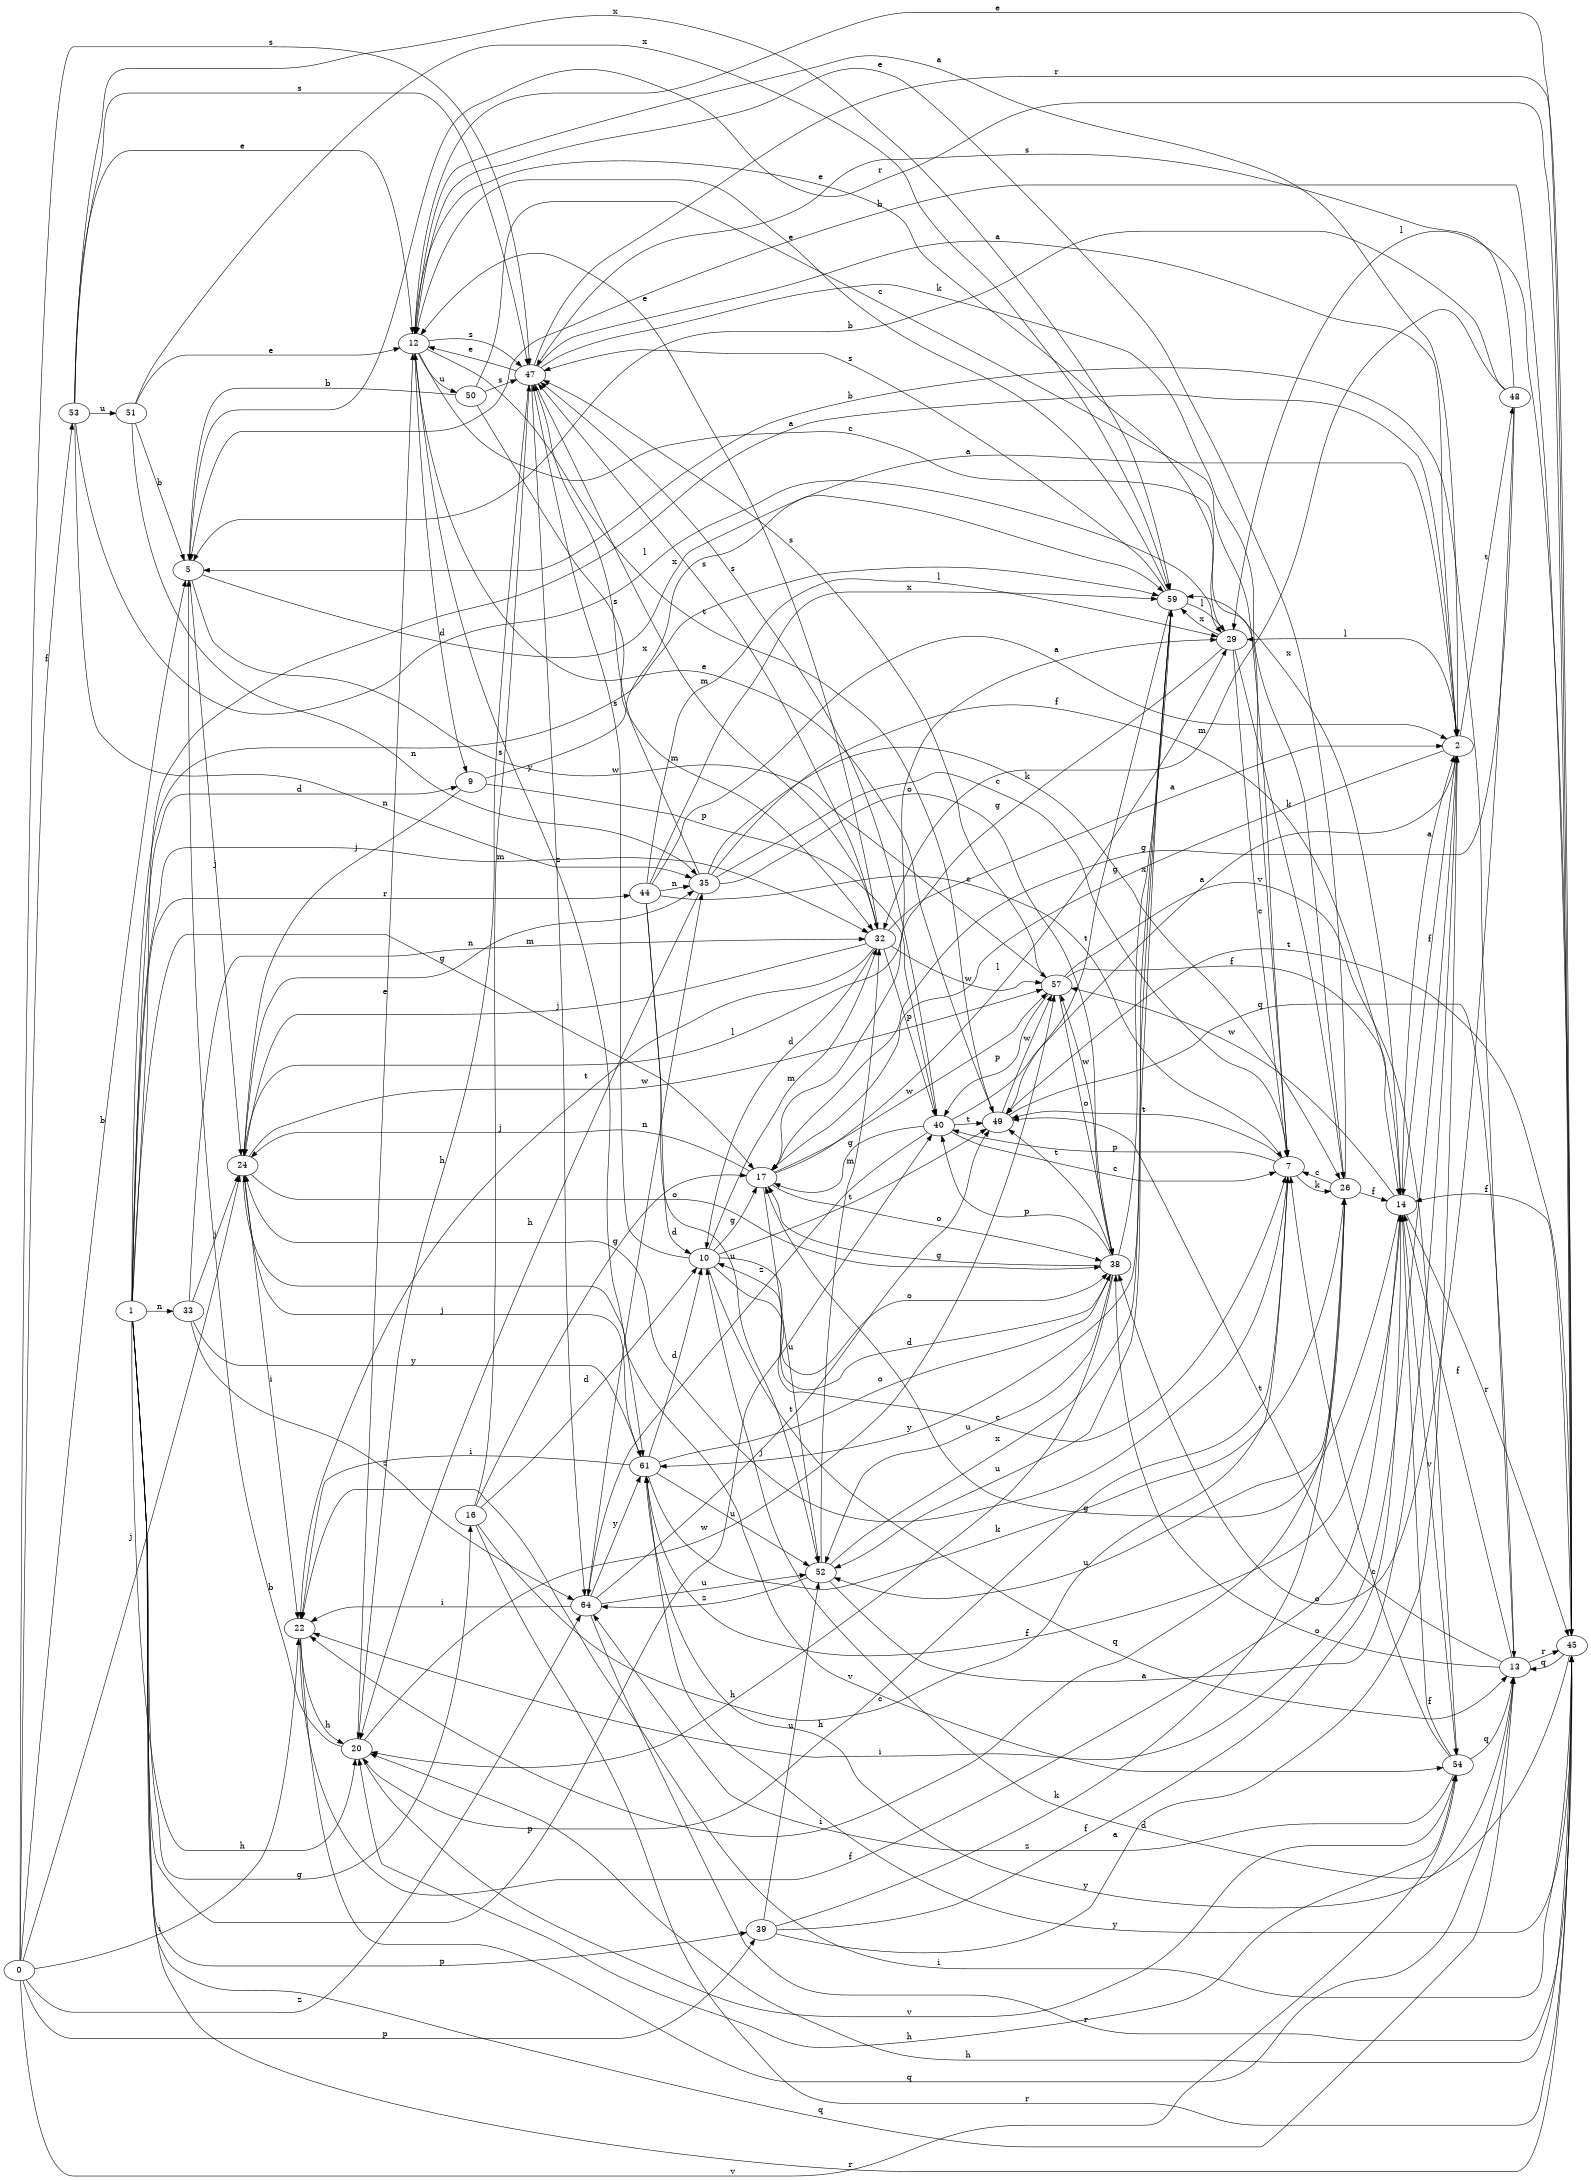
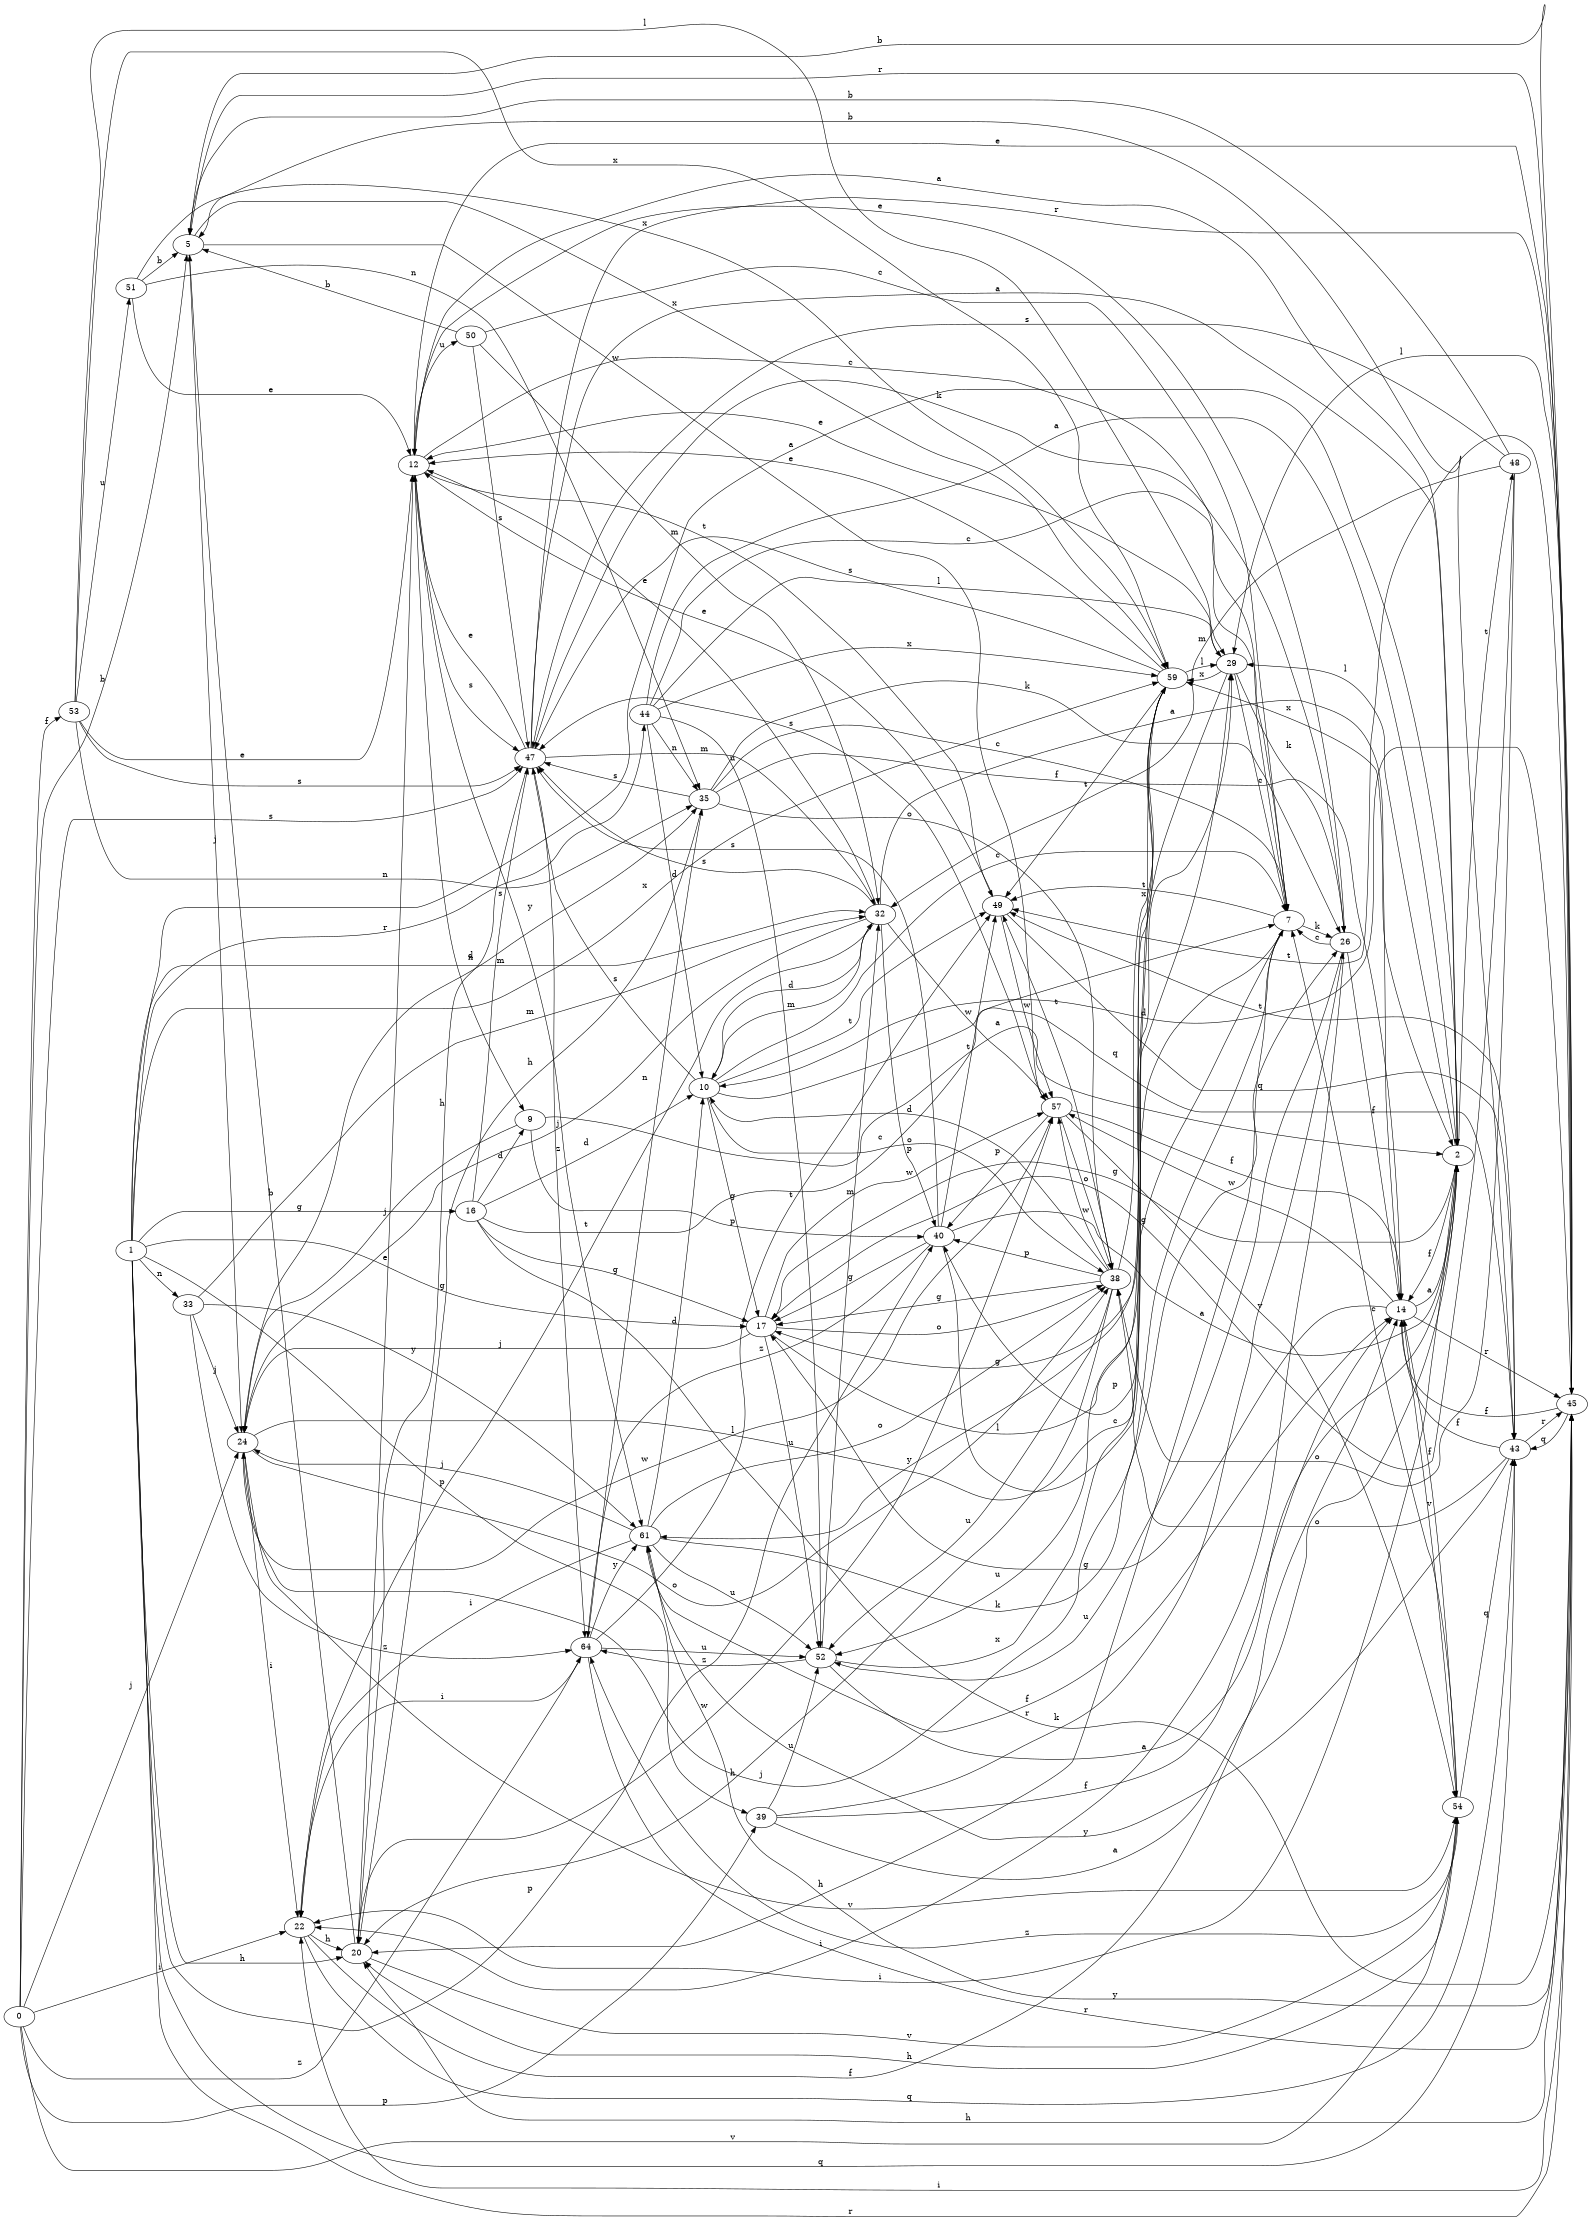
edge "1" -> "9": now "16" -> "9"
node "13": label "13" -> "43"
